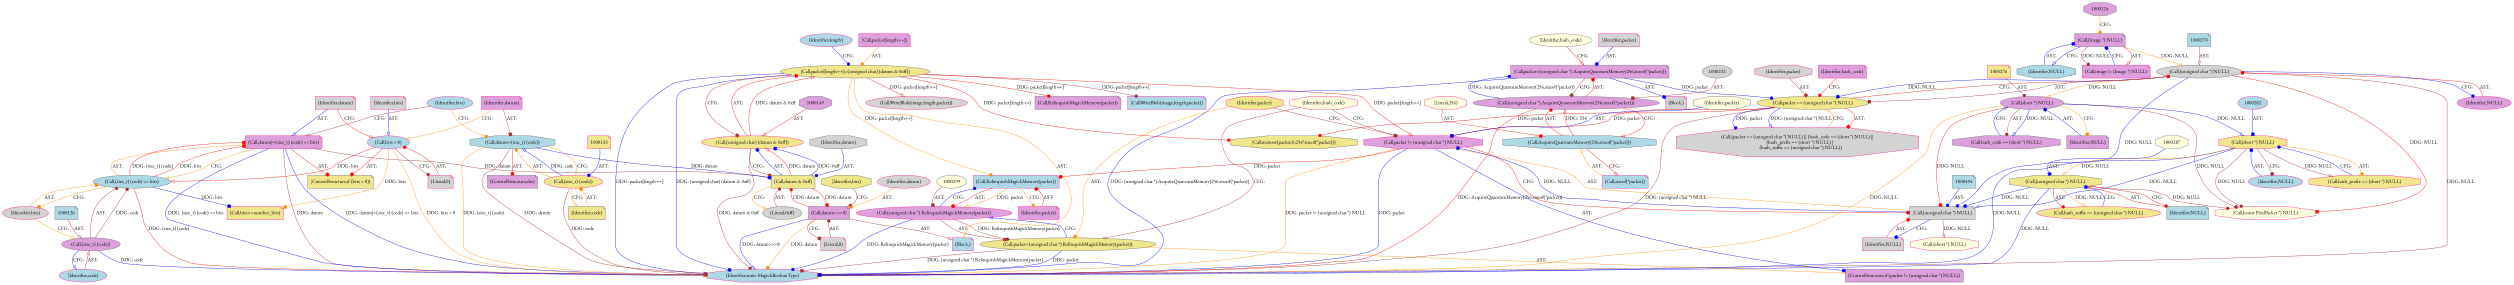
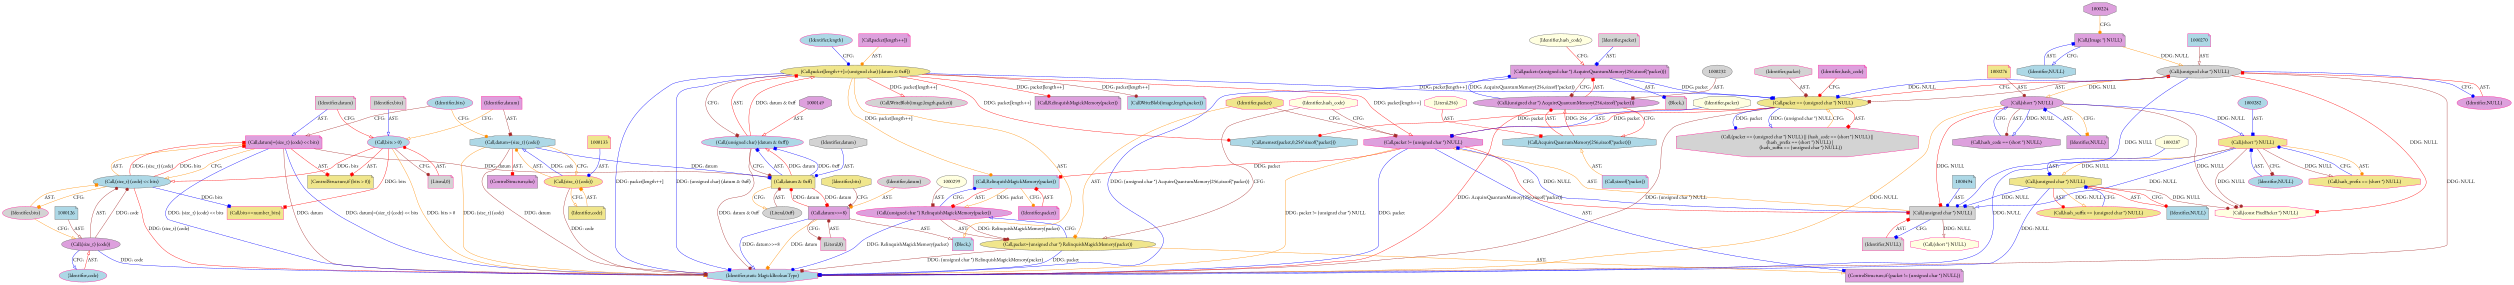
node "1000270": color gray40 -> deeppink
node "(Call,image != (Image *) NULL)": removed
edge "(Call,packet[length++]=(unsigned char) (datum & 0xff))" -> "(Call,packet == (unsigned char *) NULL)": added, label "DDG: packet[length++]"
node "(Call,(unsigned char) (datum & 0xff))": fillcolor khaki -> lightblue
node "(Call,memset(packet,0,256*sizeof(*packet)))": fillcolor khaki -> lightblue
edge "(Call,AcquireQuantumMemory(256,sizeof(*packet)))" -> "(Call,sizeof(*packet))": removed, label "CFG:"
edge "(Call,bits > 0)" -> "(Call,bits+=number_bits)": color darkorange -> red
